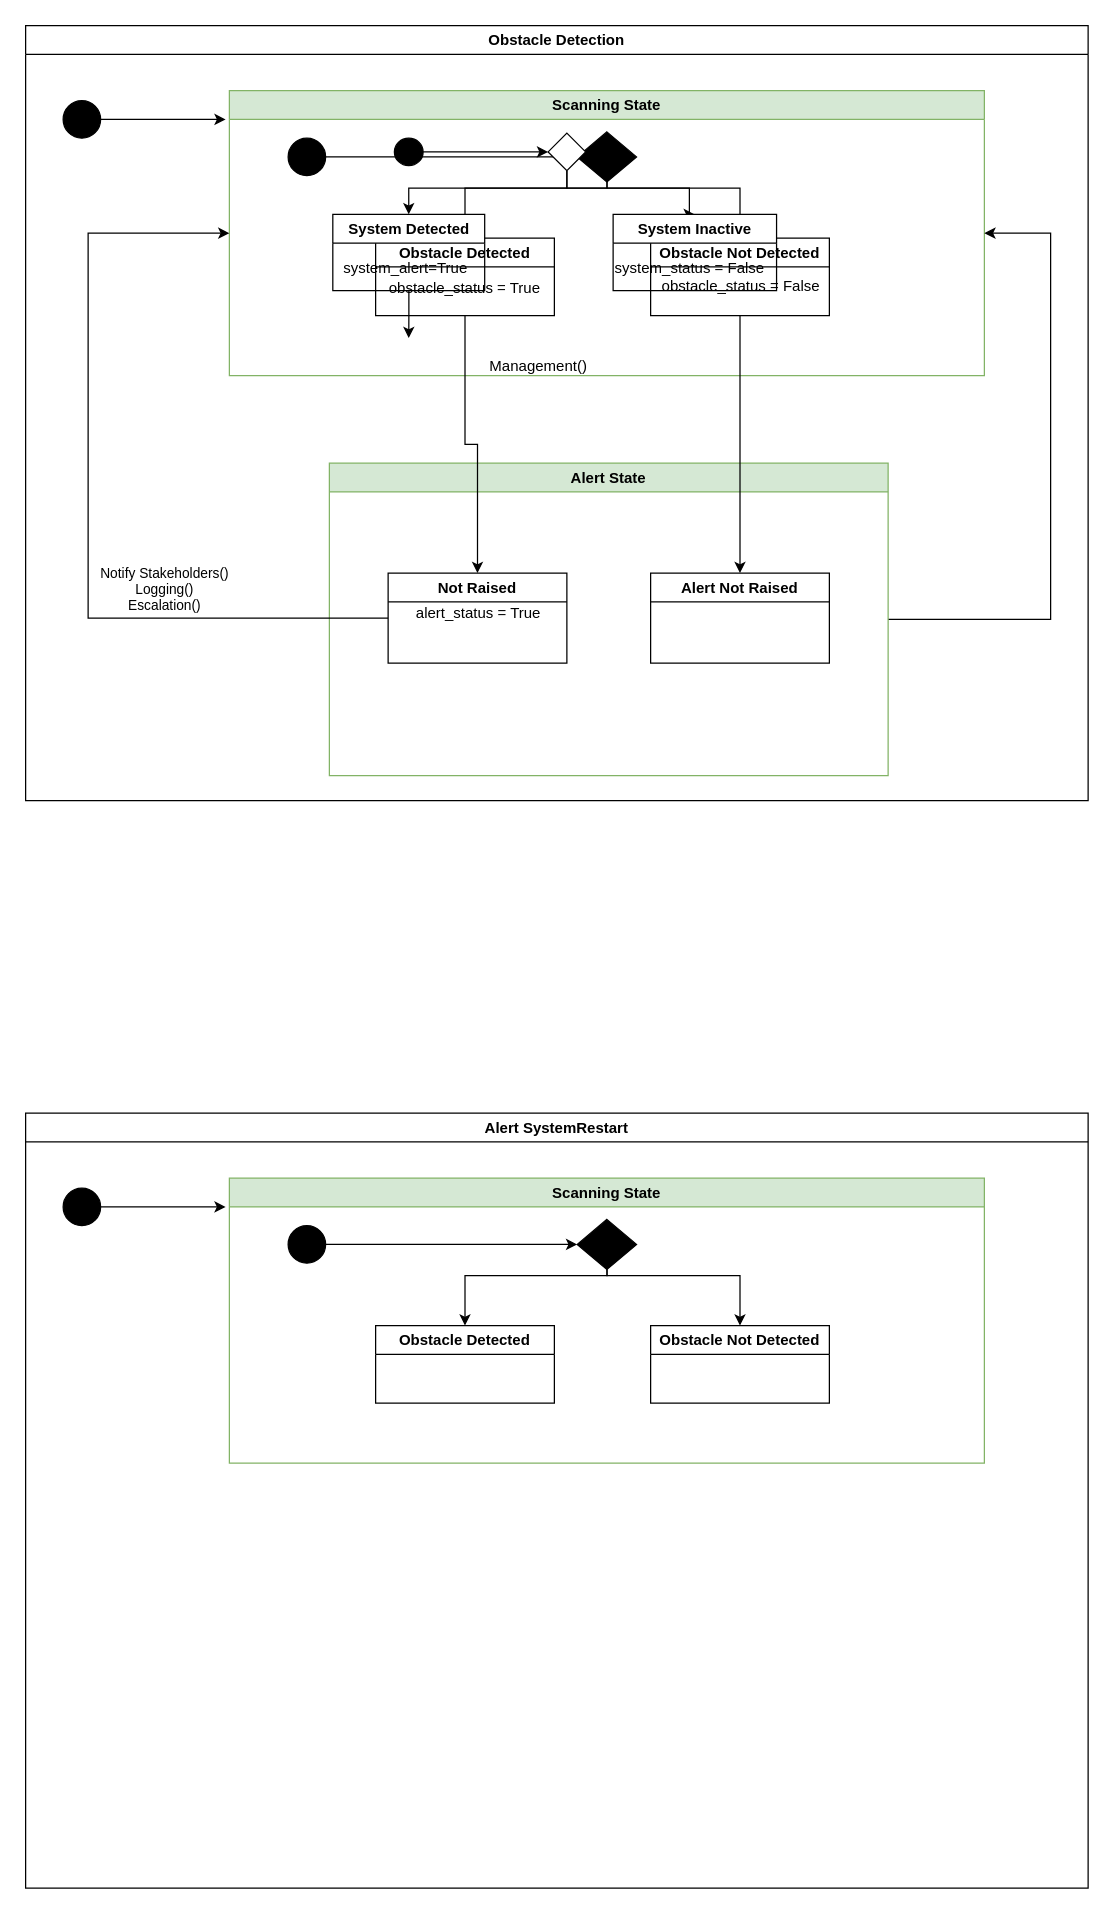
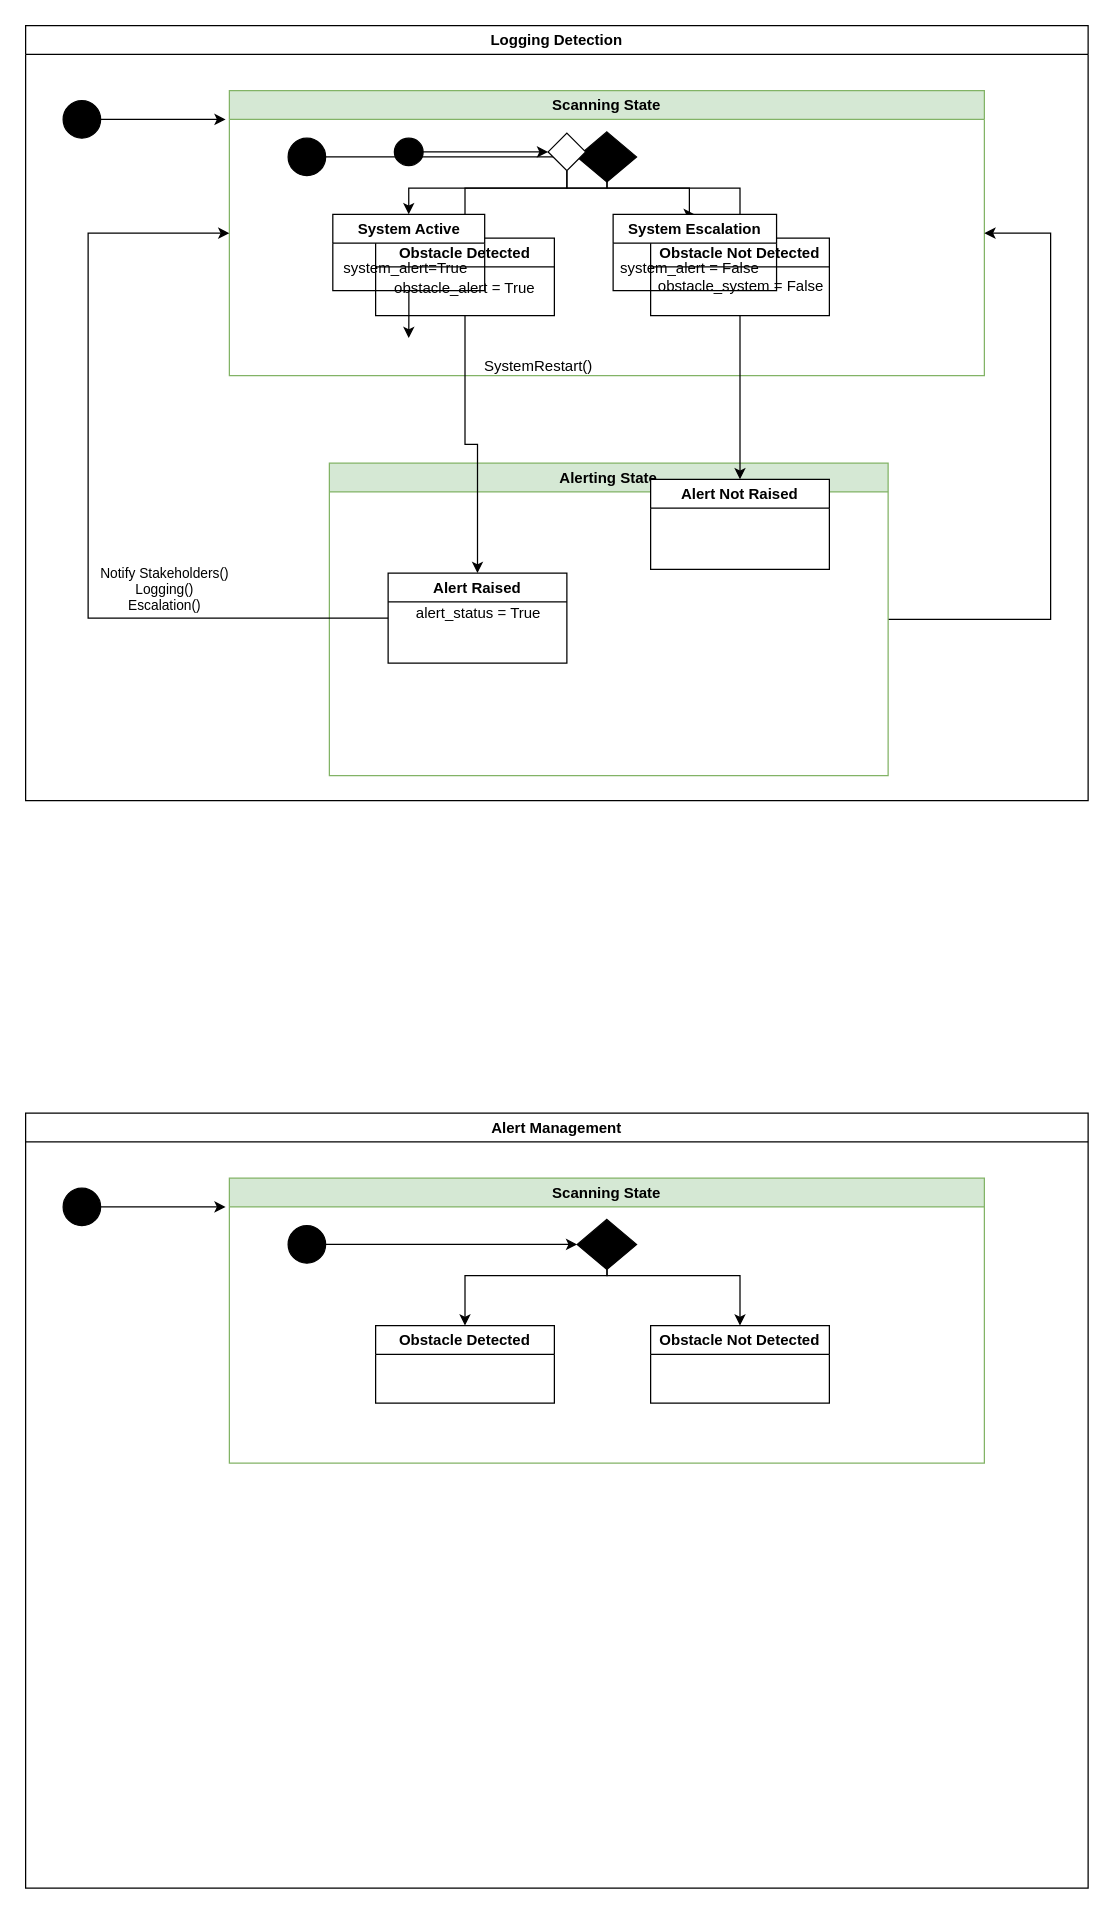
node "Obstacle Detection": label "Obstacle Detection" -> "Logging Detection"
node "System Detected": label "System Detected" -> "System Active"
node "System Inactive": label "System Inactive" -> "System Escalation"
node "system_status = False": label "system_status = False" -> "system_alert = False"
node "obstacle_status = False": label "obstacle_status = False" -> "obstacle_system = False"
node "obstacle_status = True": label "obstacle_status = True" -> "obstacle_alert = True"
node "Management()": label "Management()" -> "SystemRestart()"
node "Alert State": label "Alert State" -> "Alerting State"
node "Not Raised": label "Not Raised" -> "Alert Raised"
node "Alert Not Raised": moved (740, 618) -> (740, 524)
node "Alert SystemRestart": label "Alert SystemRestart" -> "Alert Management"
